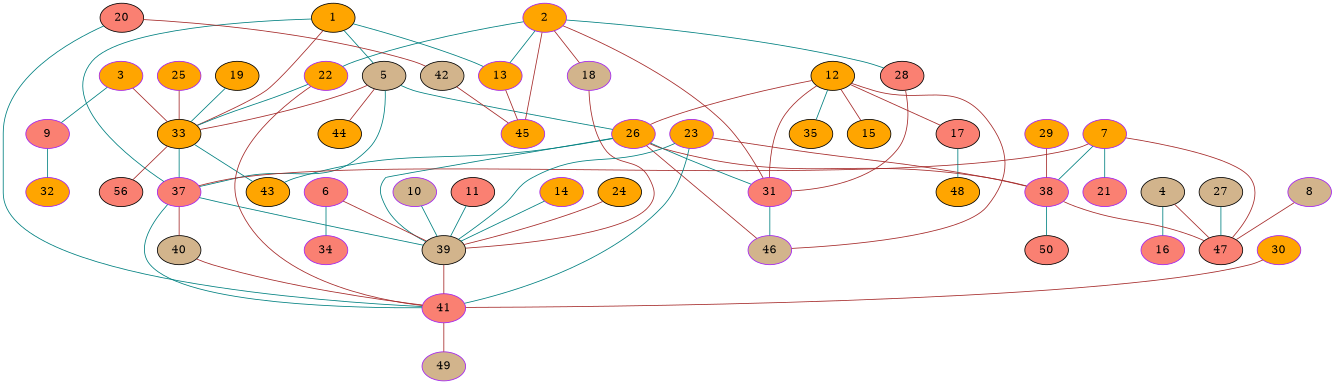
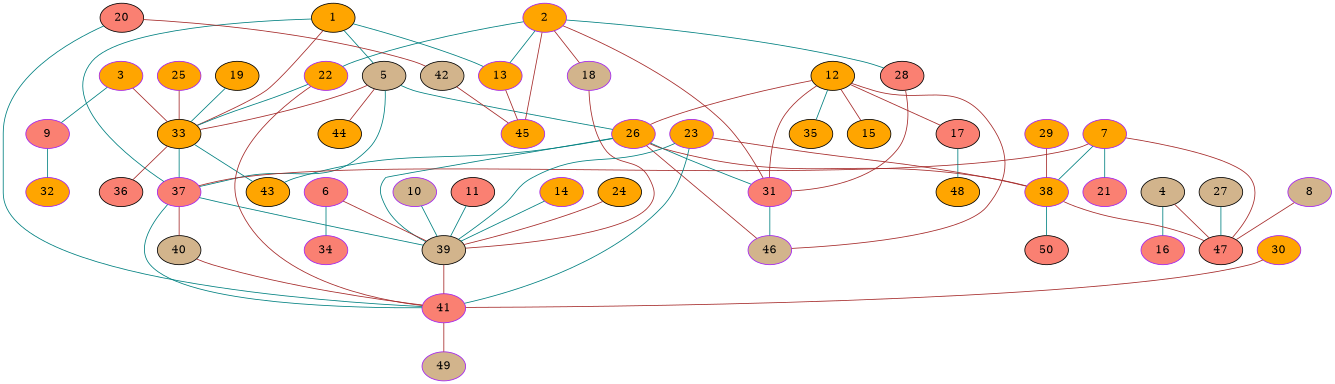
node "56": label "56" -> "36"
node "38": fillcolor salmon -> orange
